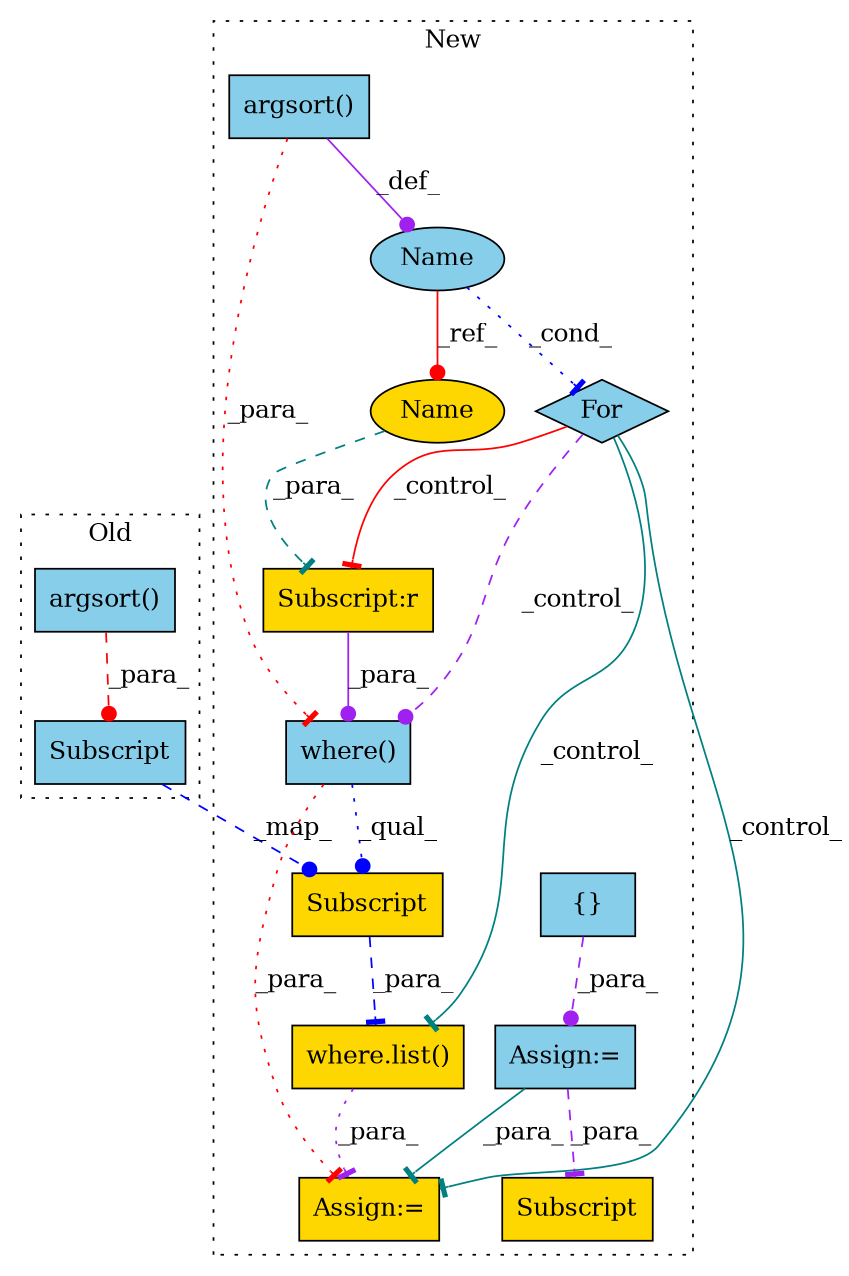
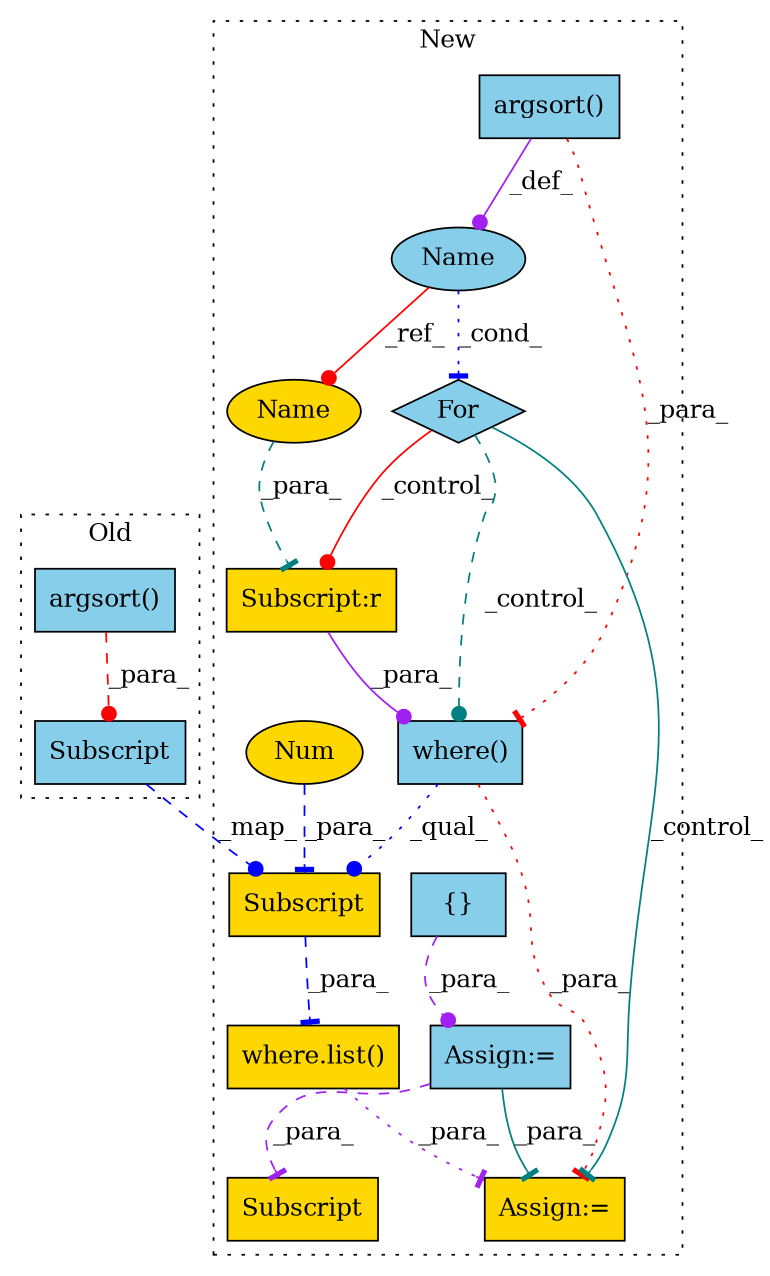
edge "For" -> "Subscript:r": arrowhead tee -> dot
edge "For" -> "where()": color purple -> teal
edge "For" -> "where.list()": removed, label "_control_"
node "Num": added
